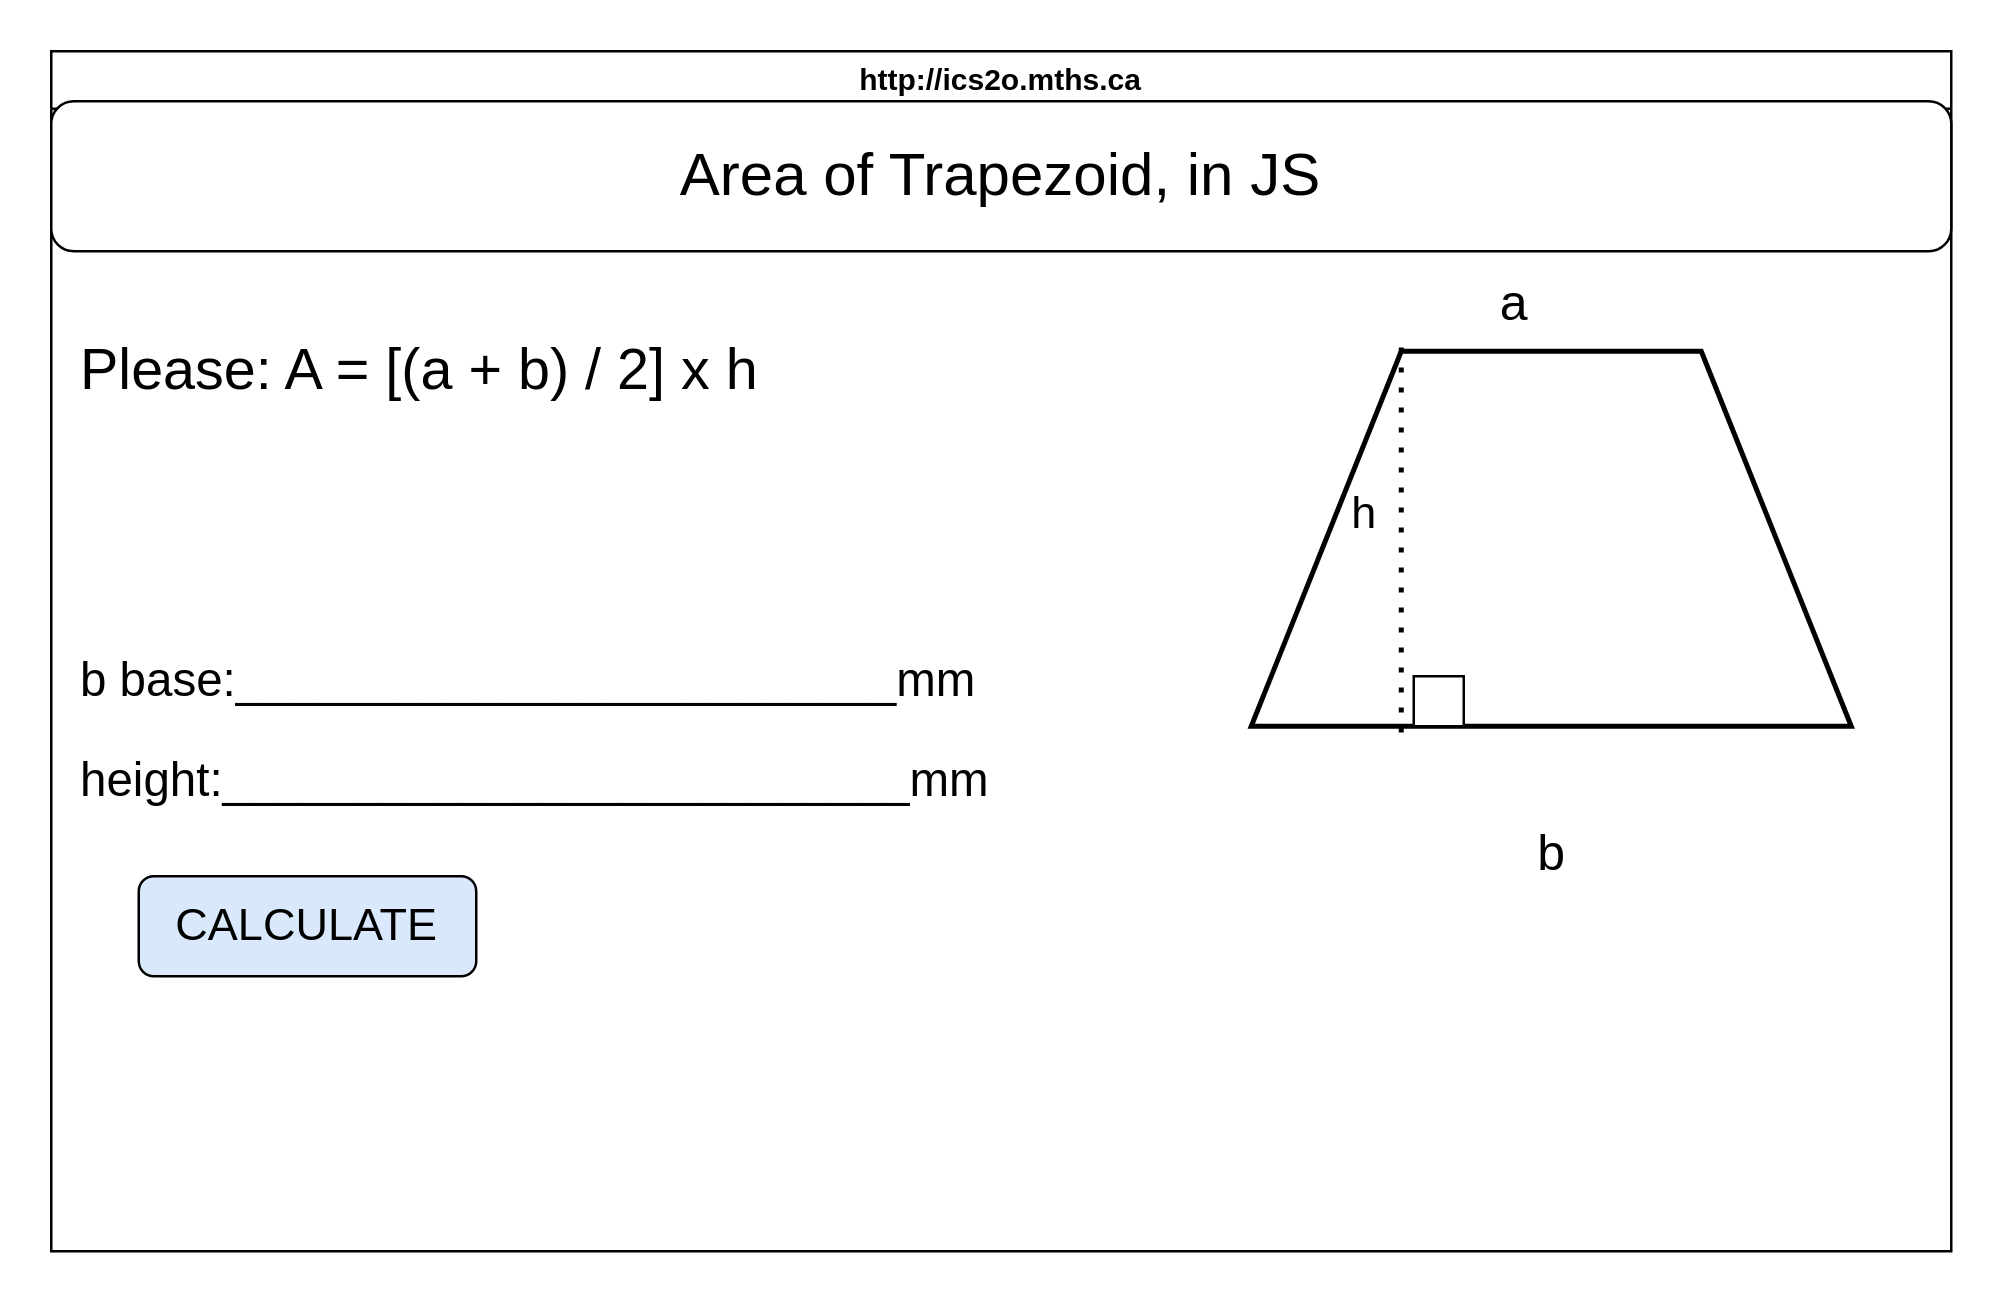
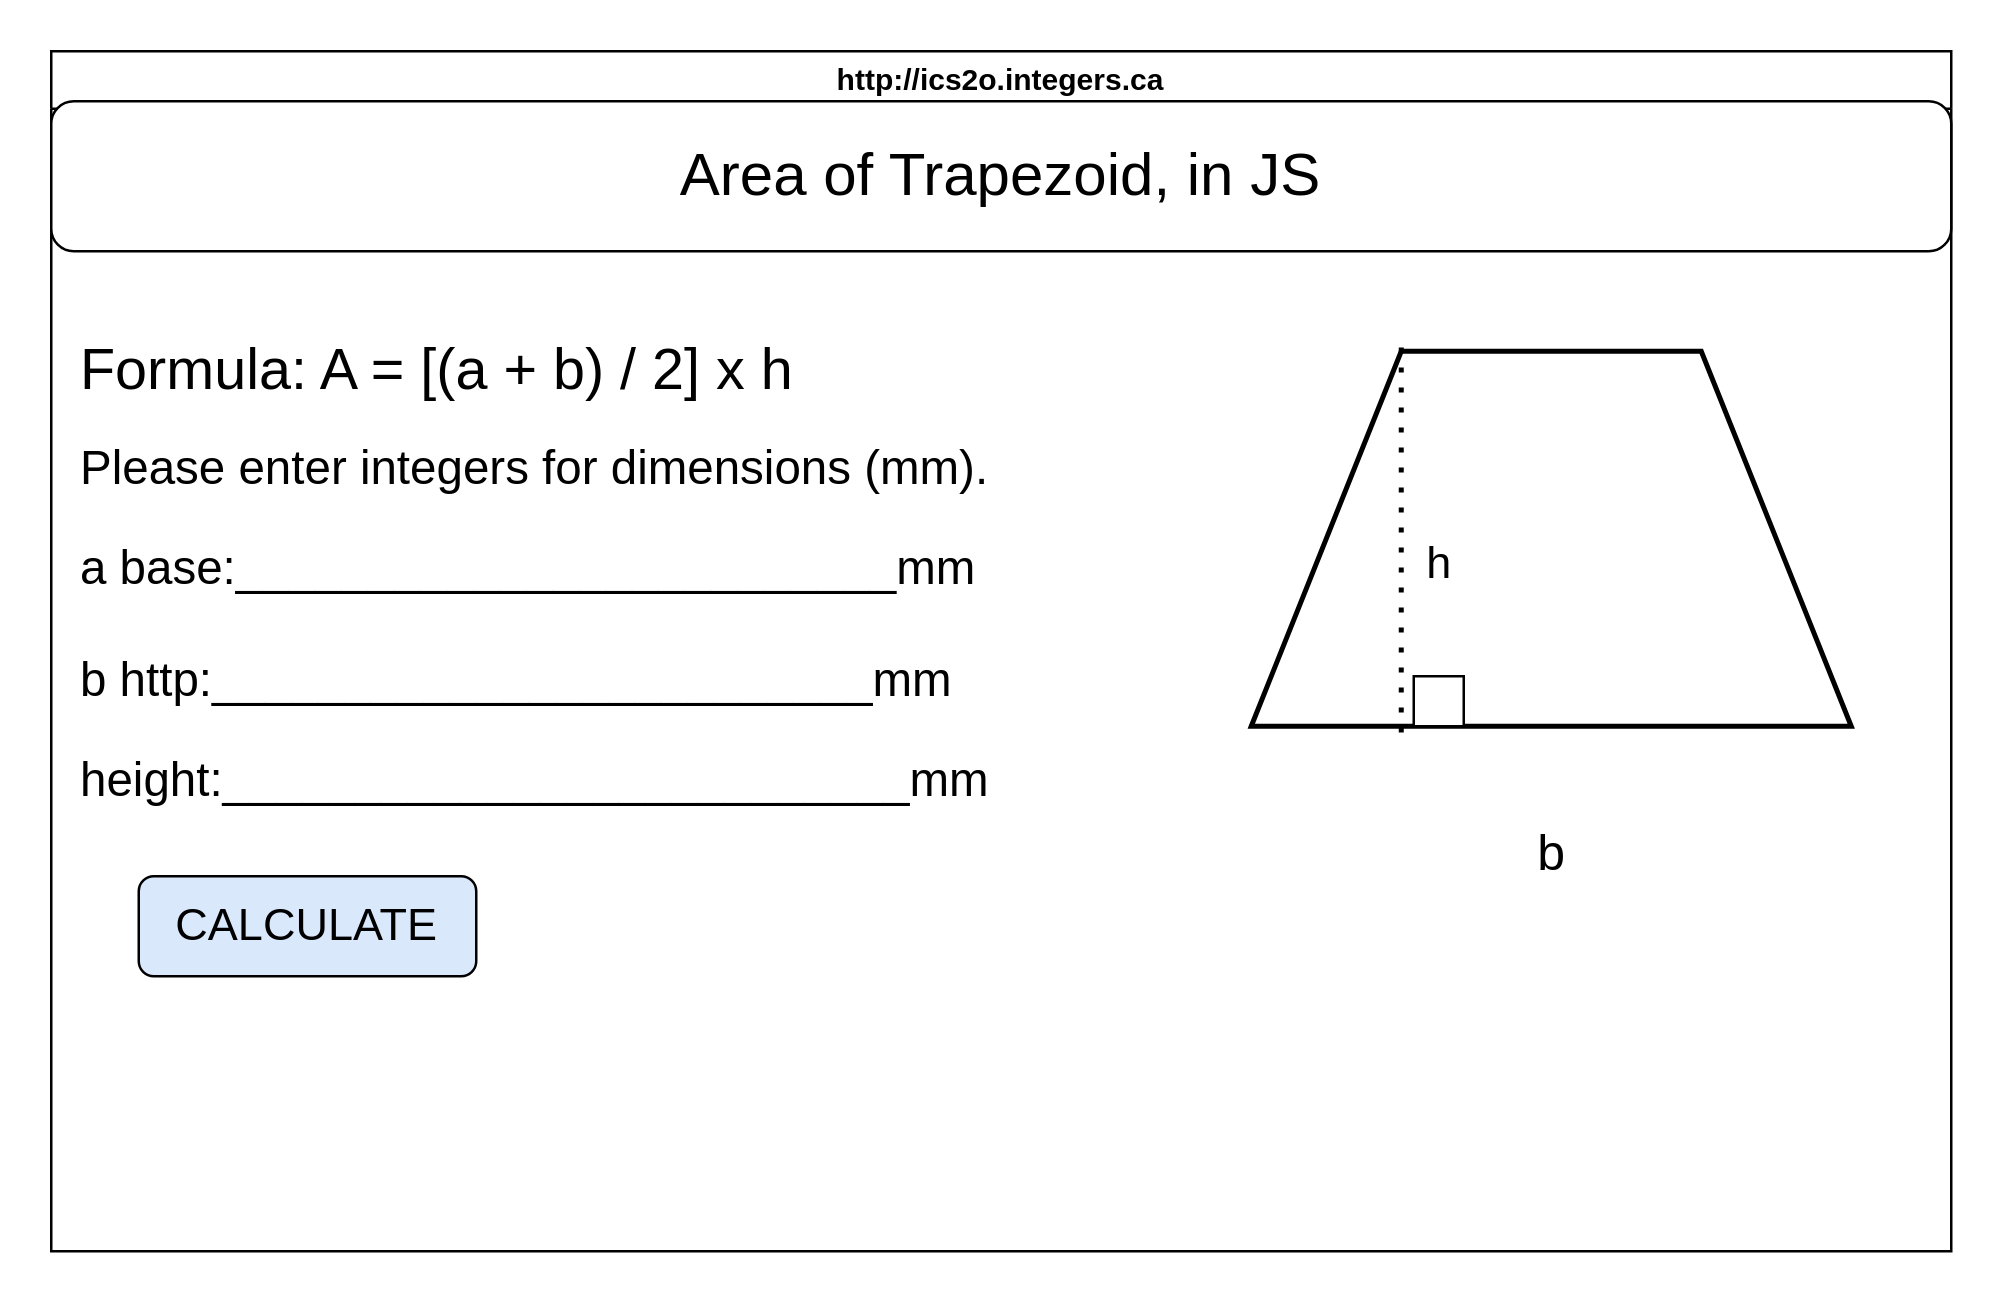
node "http://ics2o.mths.ca": label "http://ics2o.mths.ca" -> "http://ics2o.integers.ca"
node "a": removed
node "Please: A = [(a + b) / 2] x h": label "Please: A = [(a + b) / 2] x h" -> "Formula: A = [(a + b) / 2] x h"
node "Please enter integers for dimensions (mm).": added
node "h": moved (1364, 514) -> (1439, 564)
node "a base:_________________________mm": added
node "b base:_________________________mm": label "b base:_________________________mm" -> "b http:_________________________mm"
